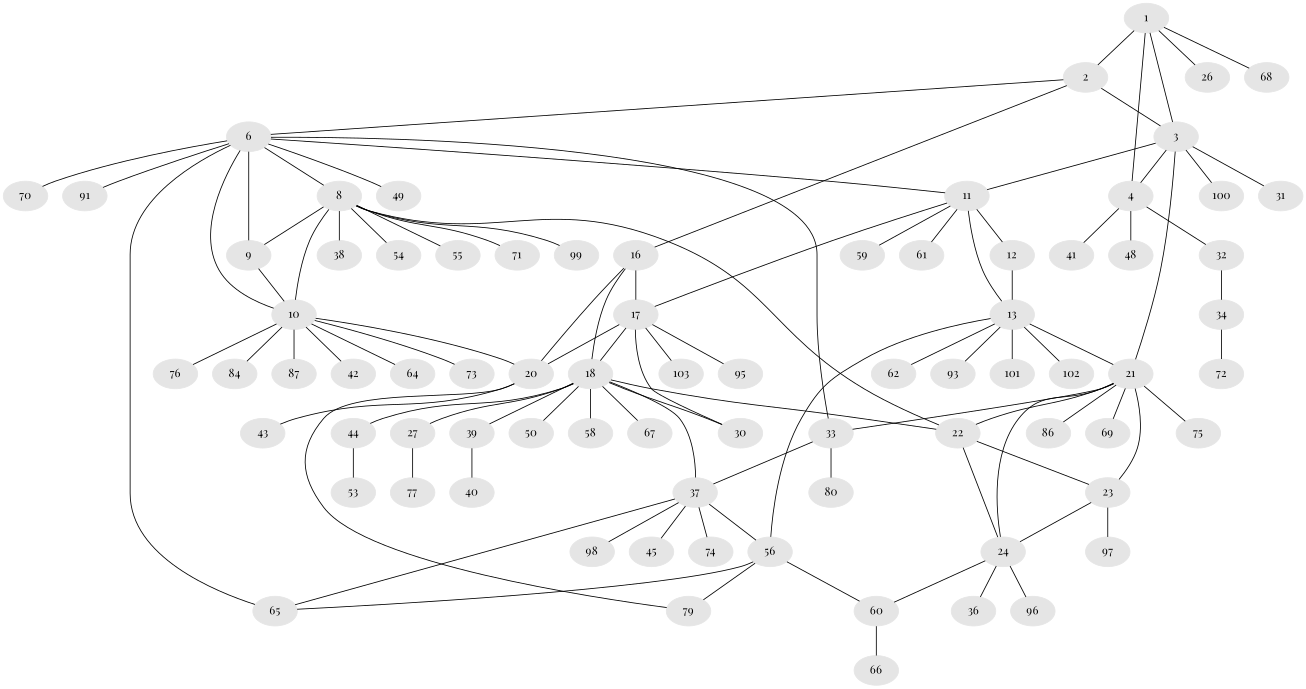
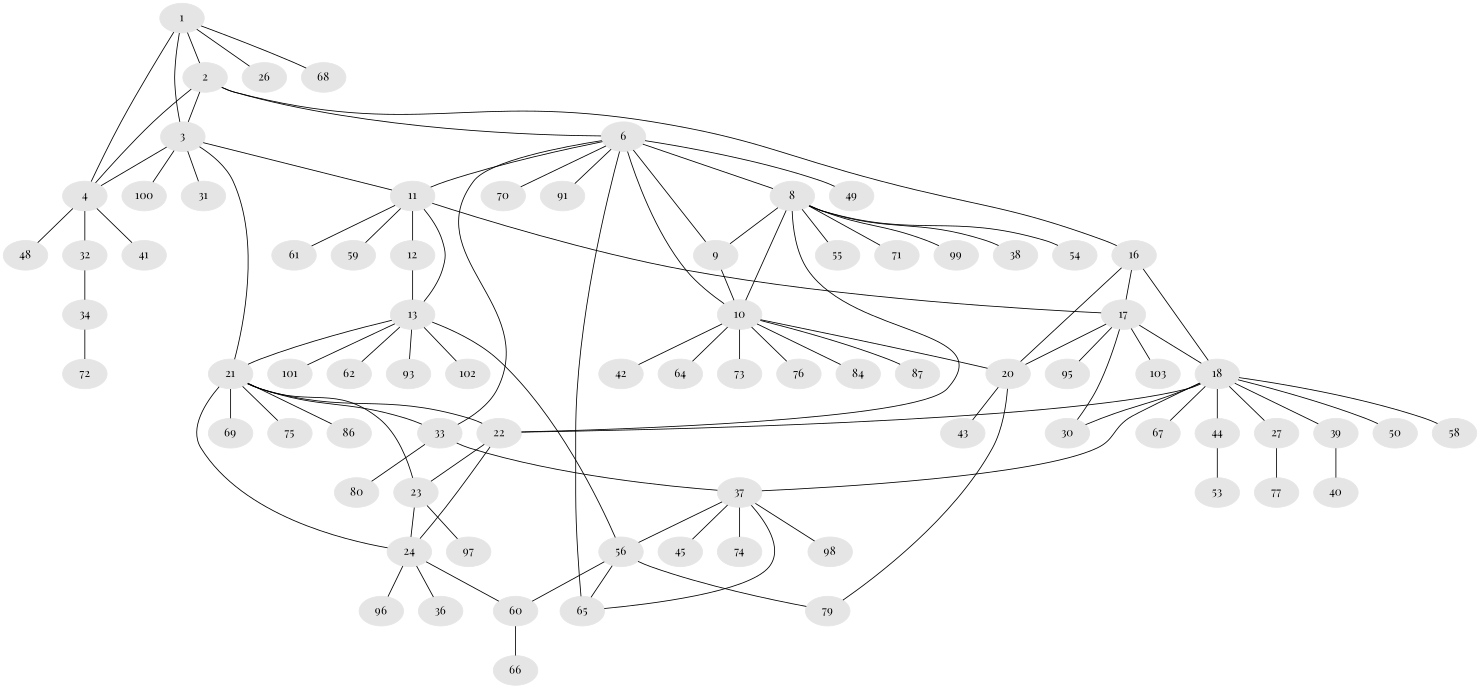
edge "2" -- "4": added
